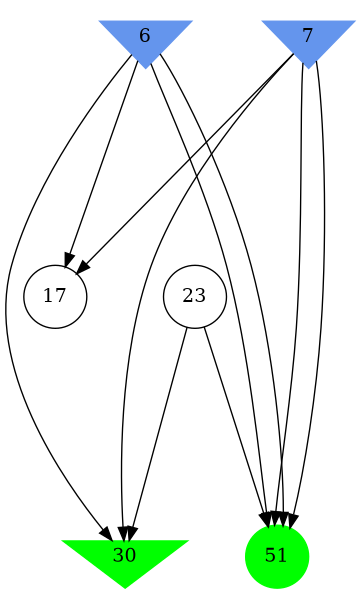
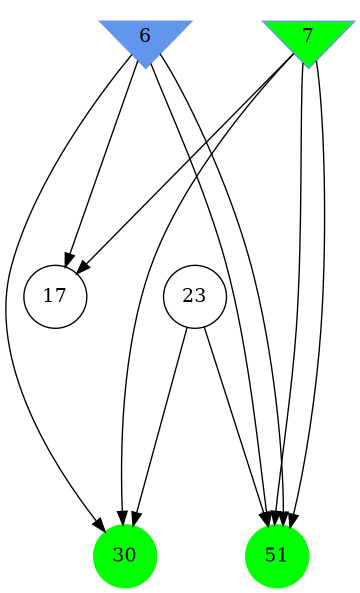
node "7": fillcolor cornflowerblue -> green
node "30": shape invtriangle -> circle
